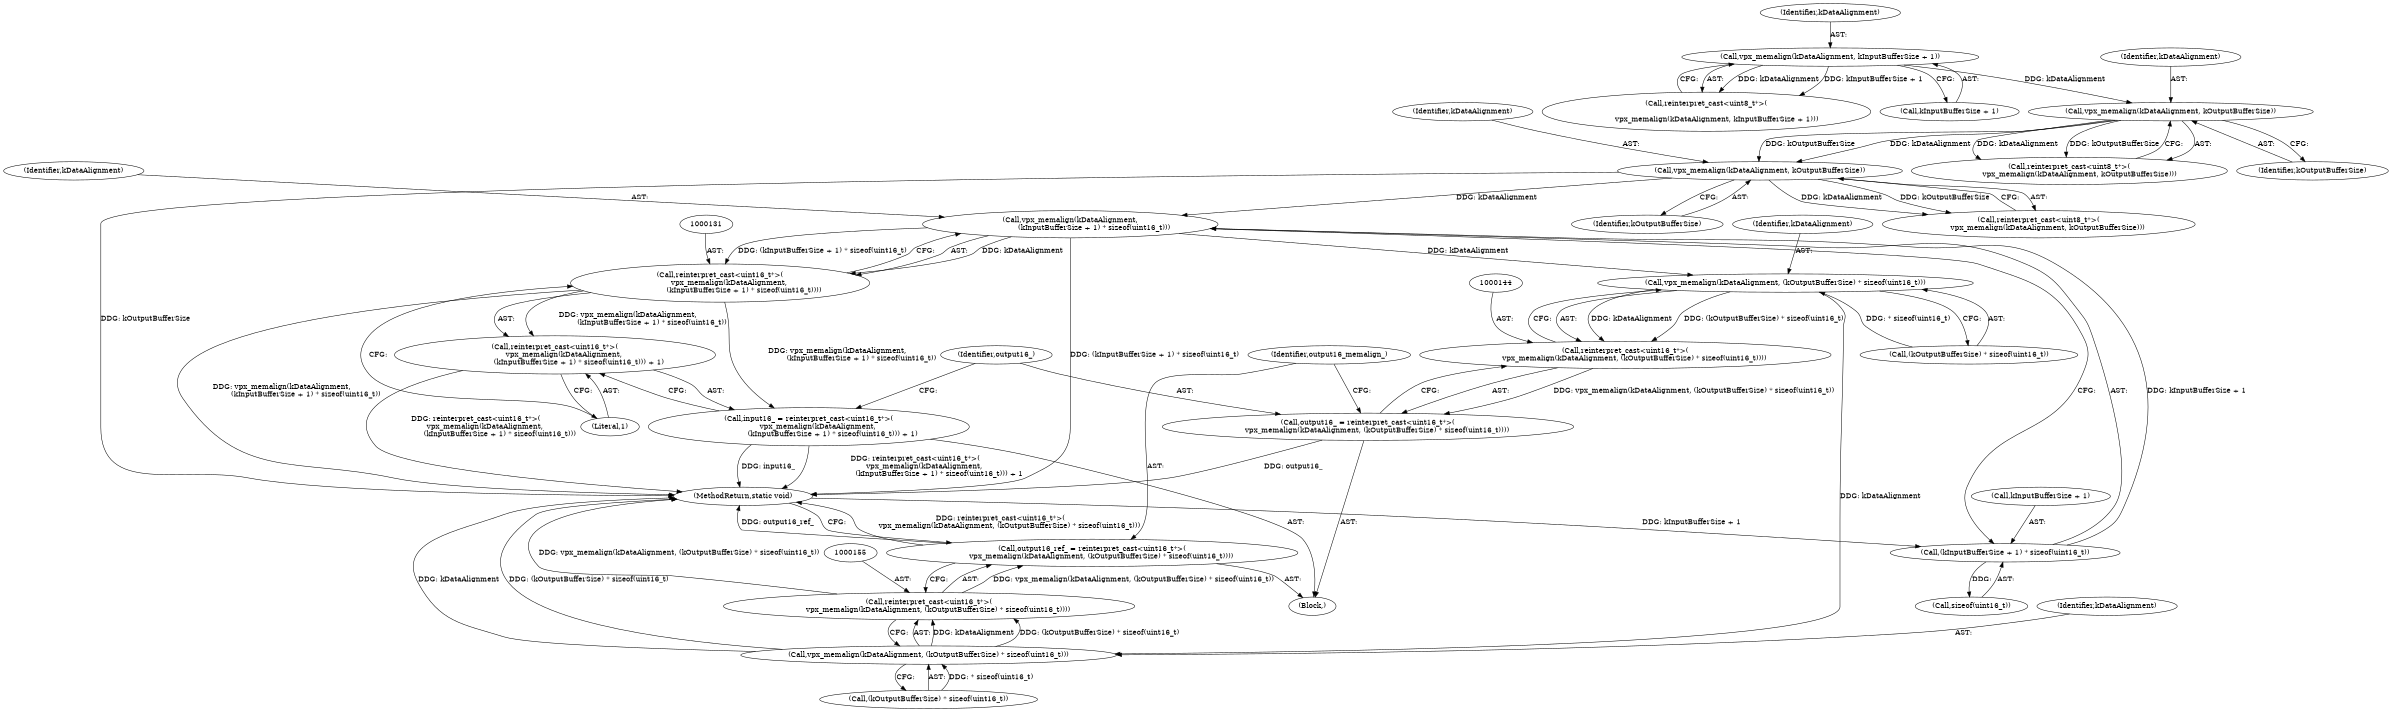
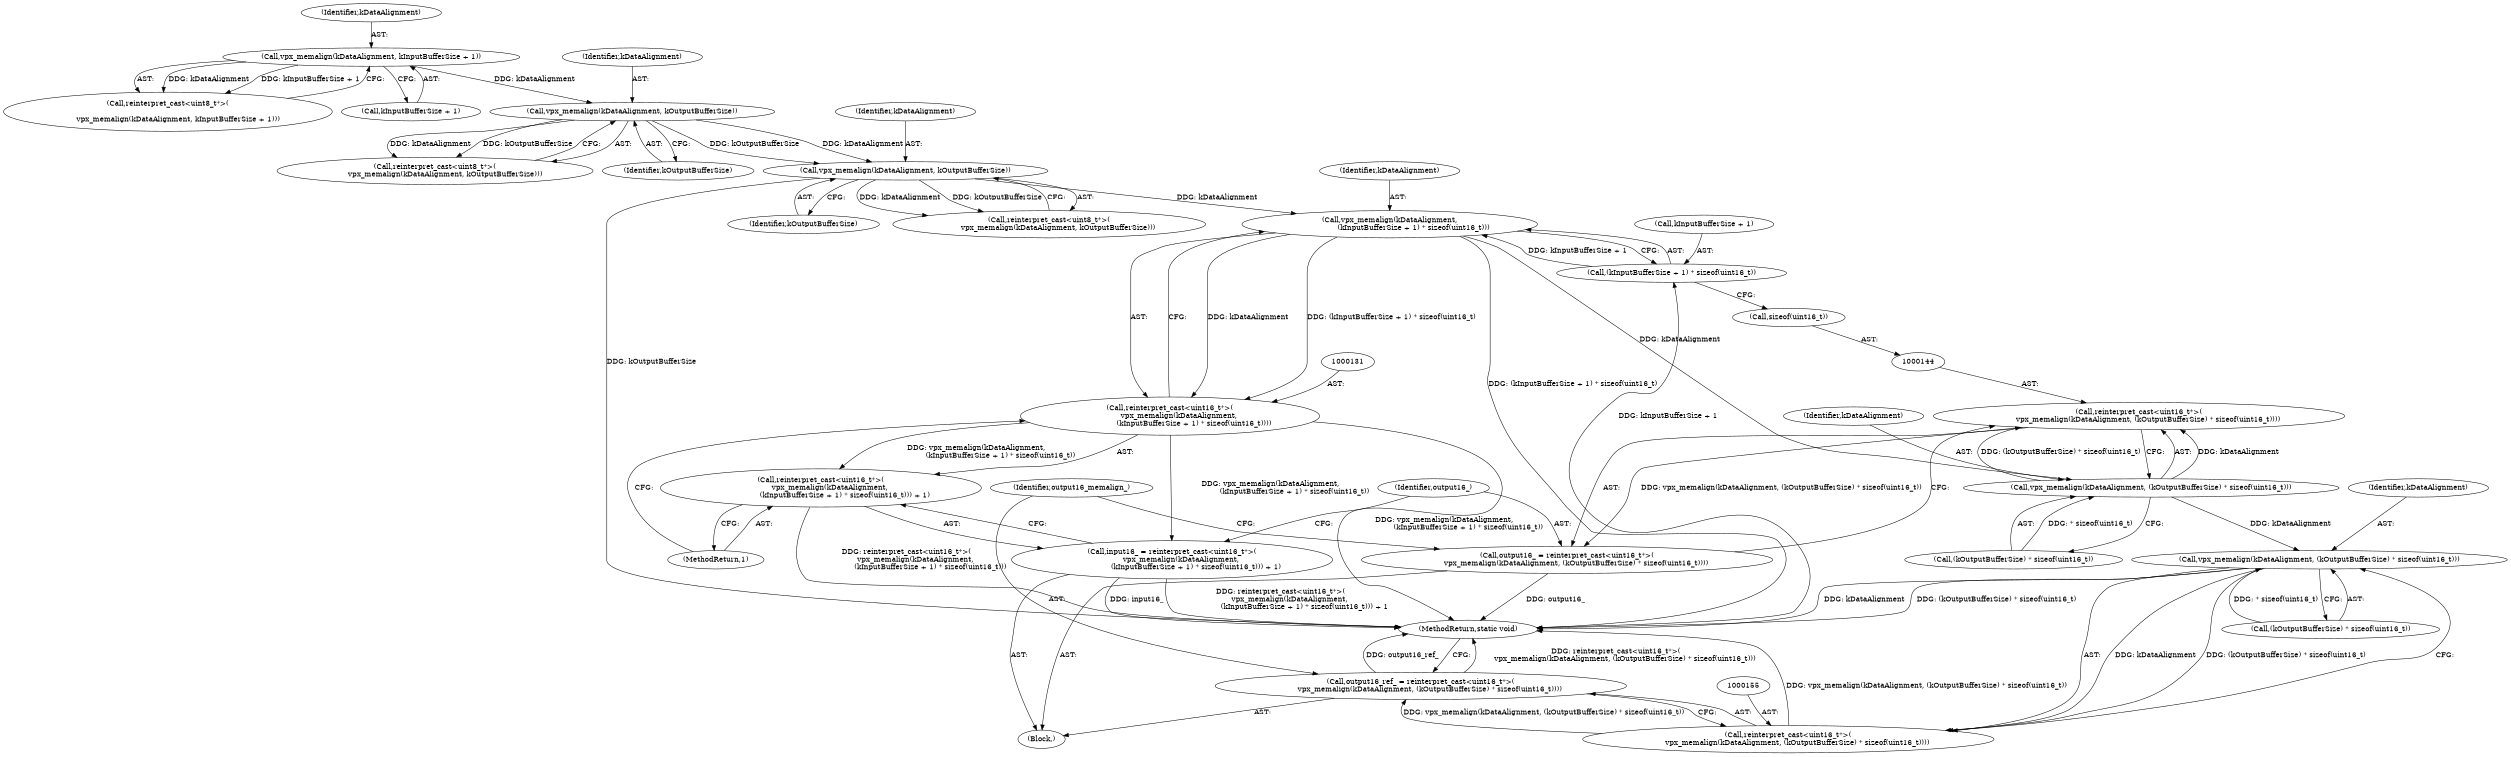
node "(Literal,1)": label "(Literal,1)" -> "(MethodReturn,1)"
edge "(Call,(kInputBufferSize + 1) * sizeof(uint16_t))" -> "(Call,sizeof(uint16_t))": label "DDG: " -> "CFG: "
edge "(Call,sizeof(uint16_t))" -> "(Call,(kInputBufferSize + 1) * sizeof(uint16_t))": now "(Call,sizeof(uint16_t))" -> "1000144"
